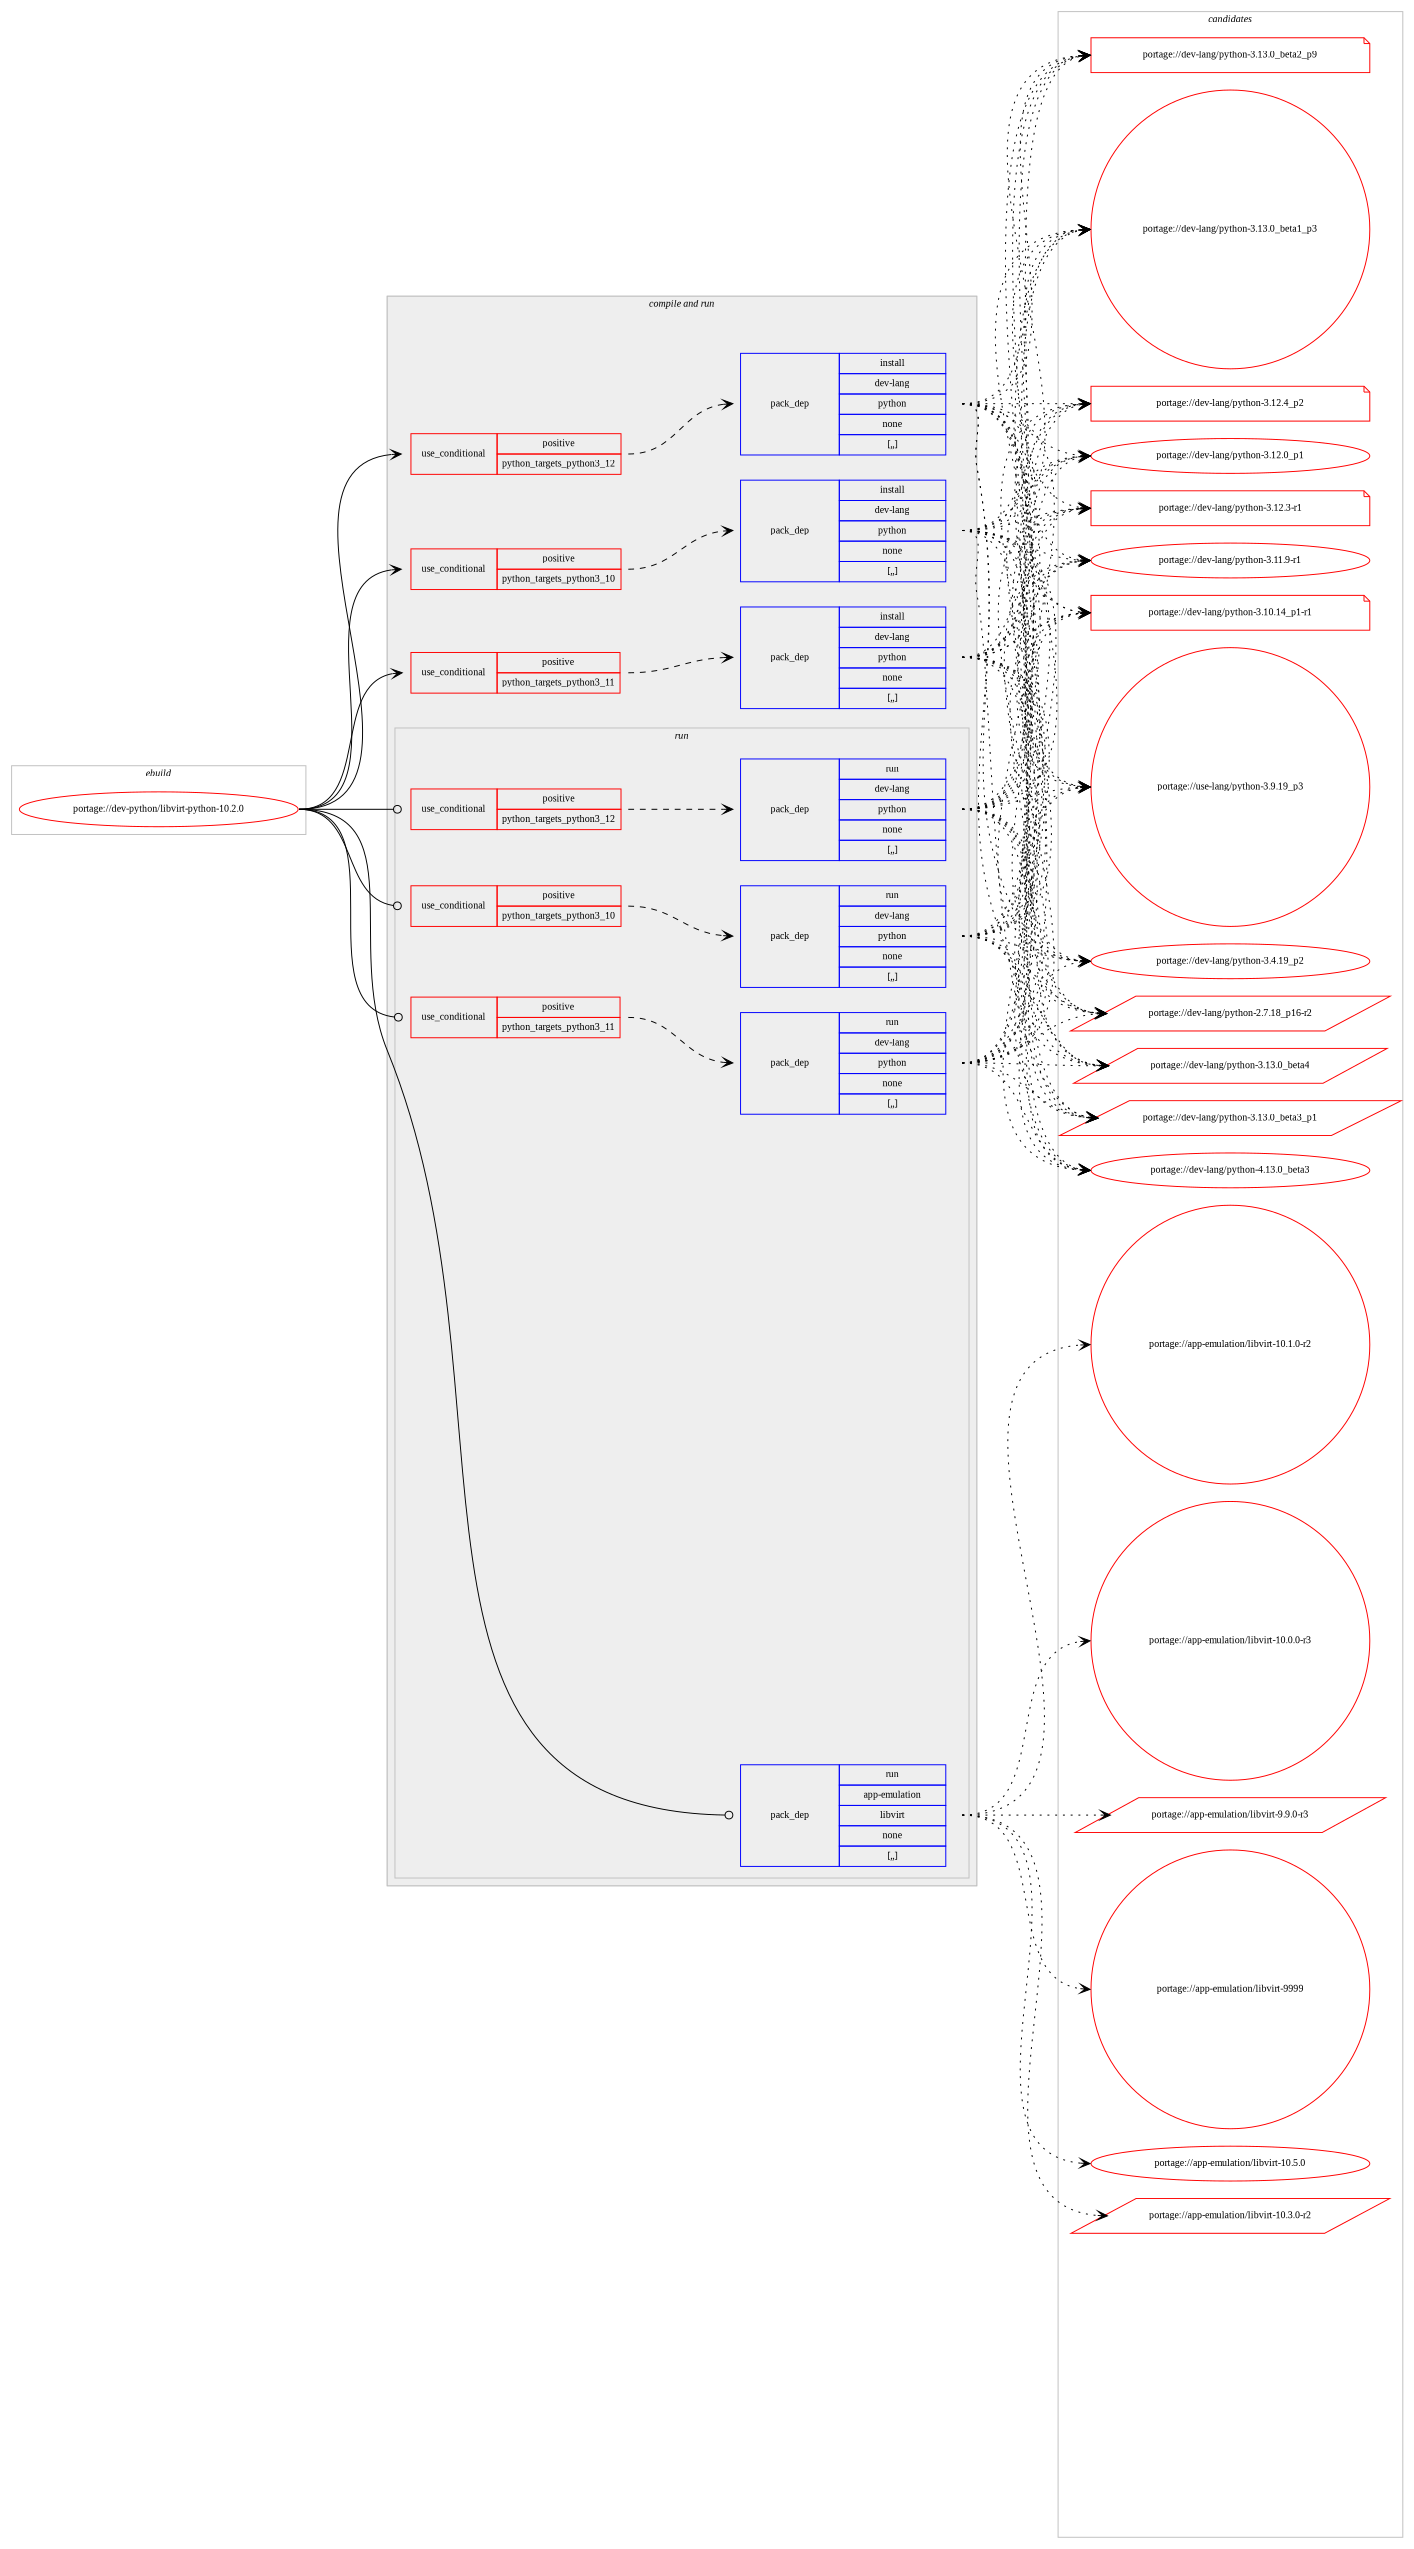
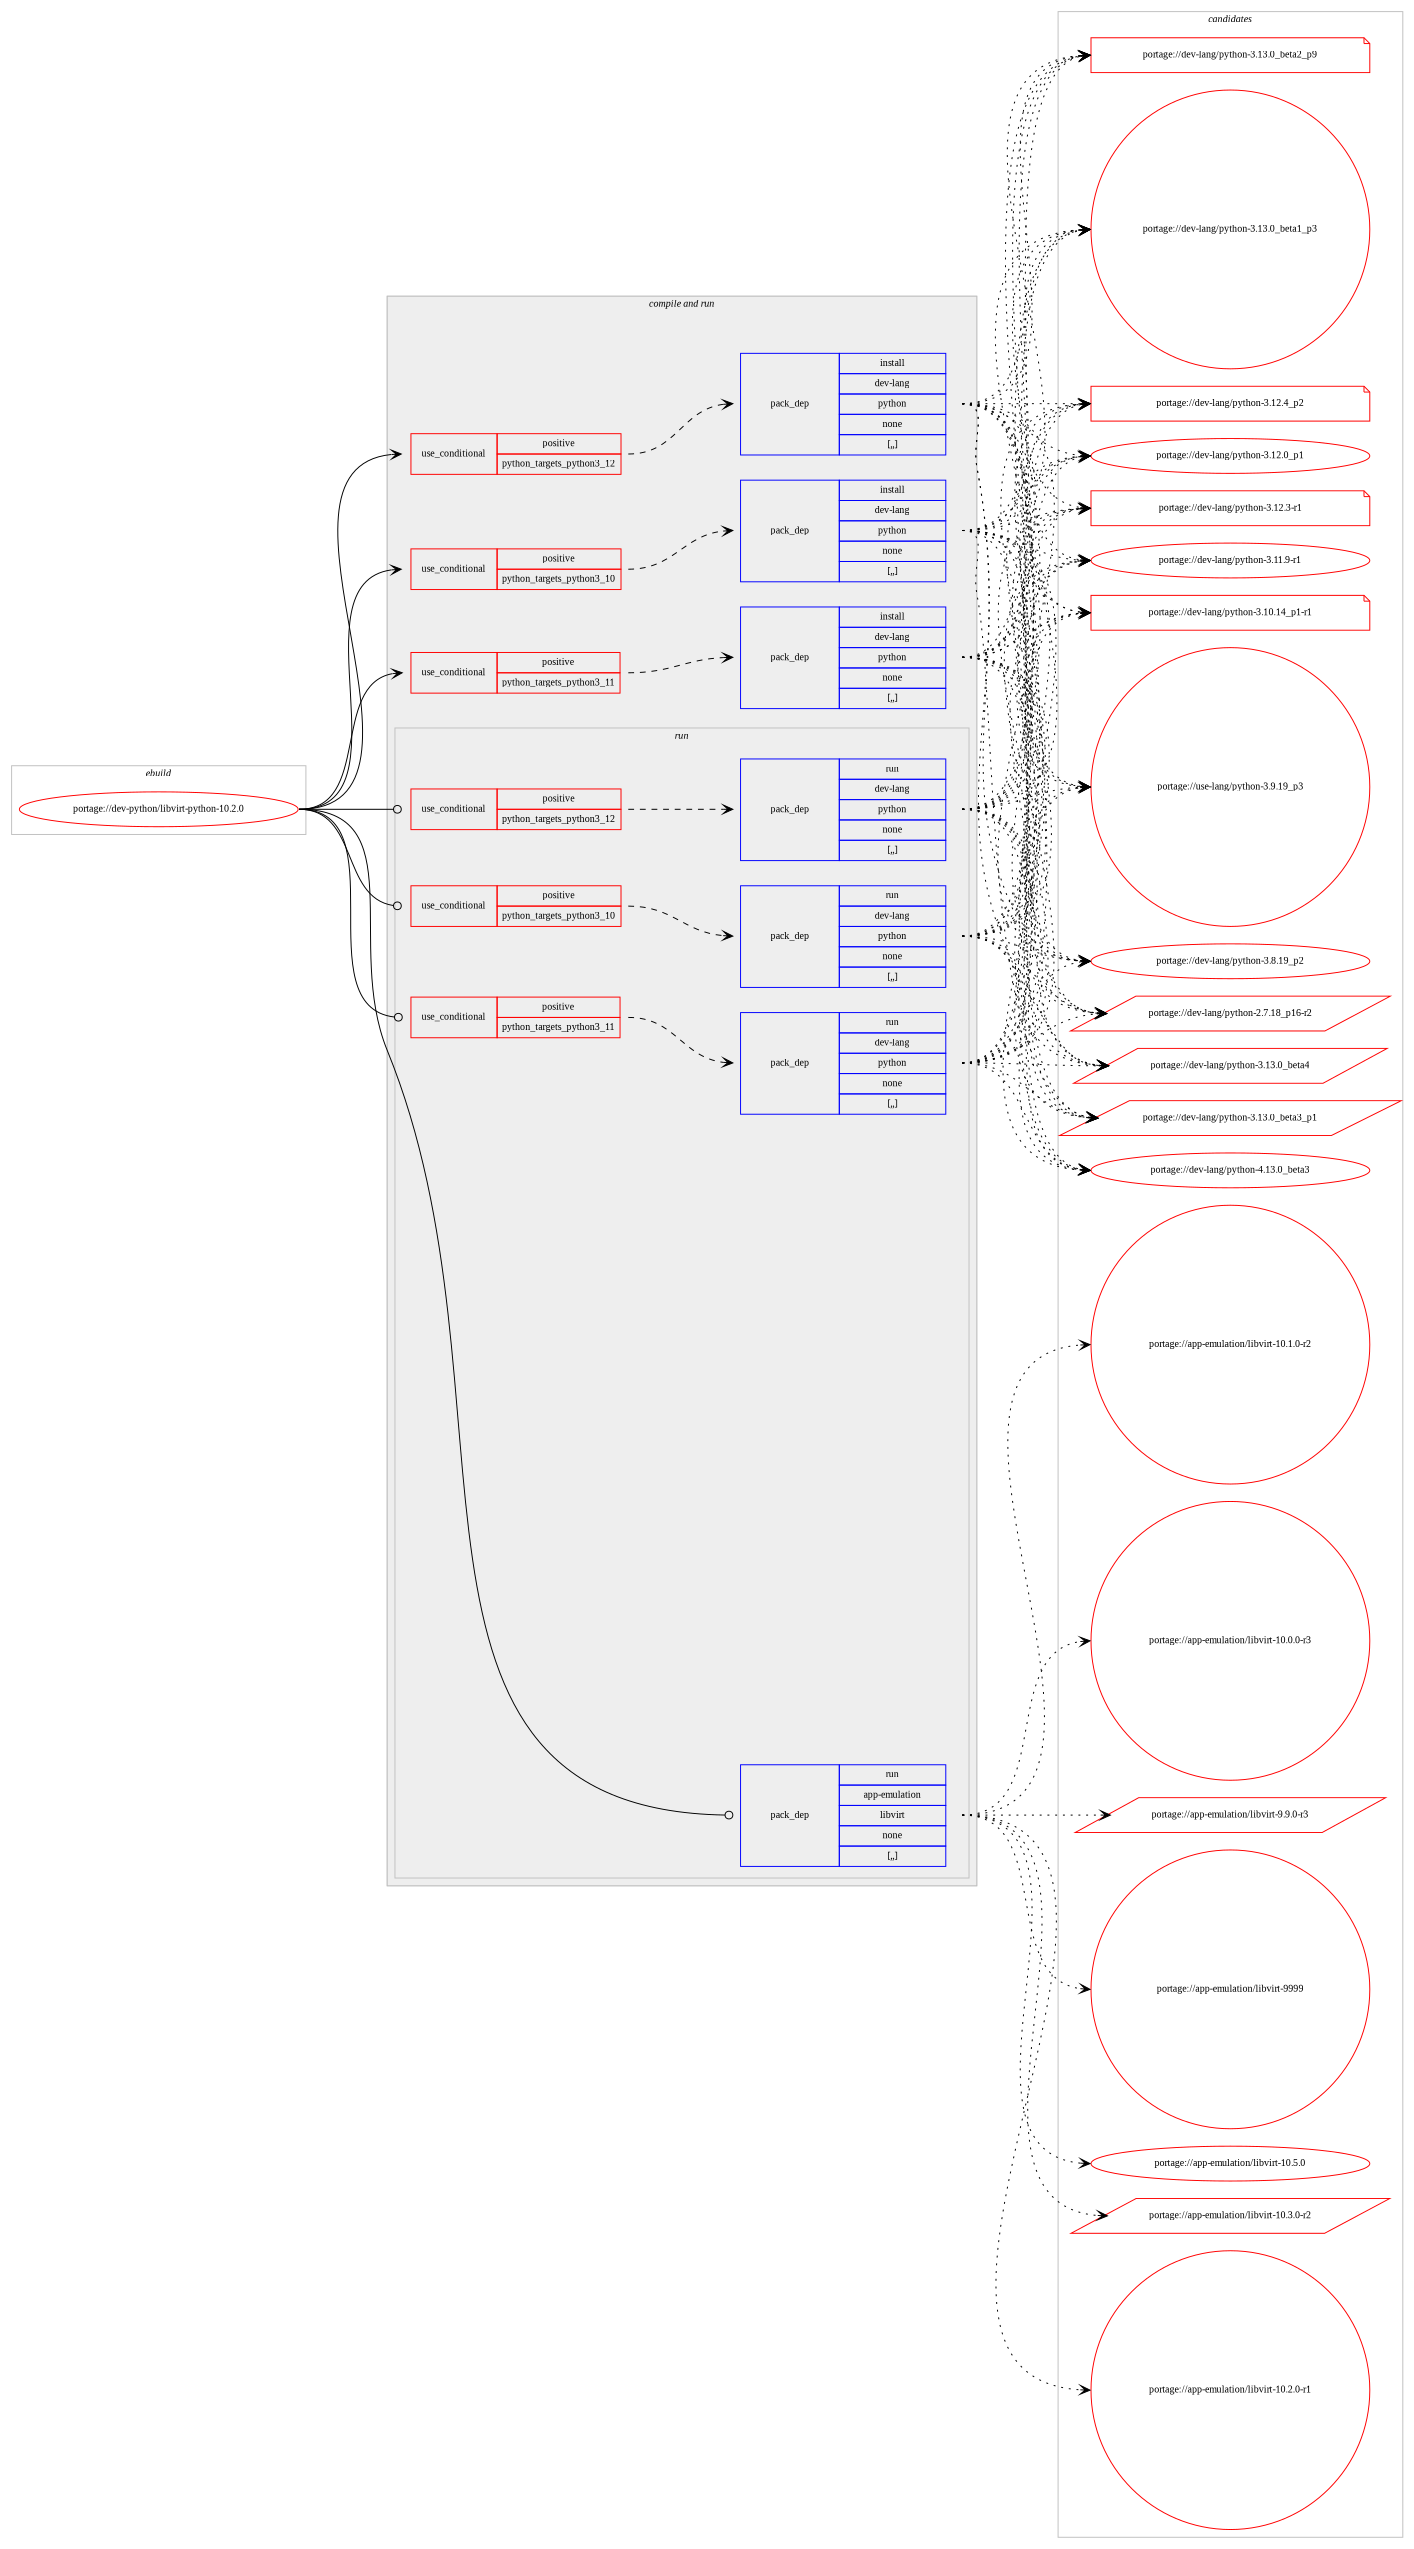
node "portage://dev-lang/python-3.4.19_p2": label "portage://dev-lang/python-3.4.19_p2" -> "portage://dev-lang/python-3.8.19_p2"
node "portage://app-emulation/libvirt-10.2.0-r1": added
